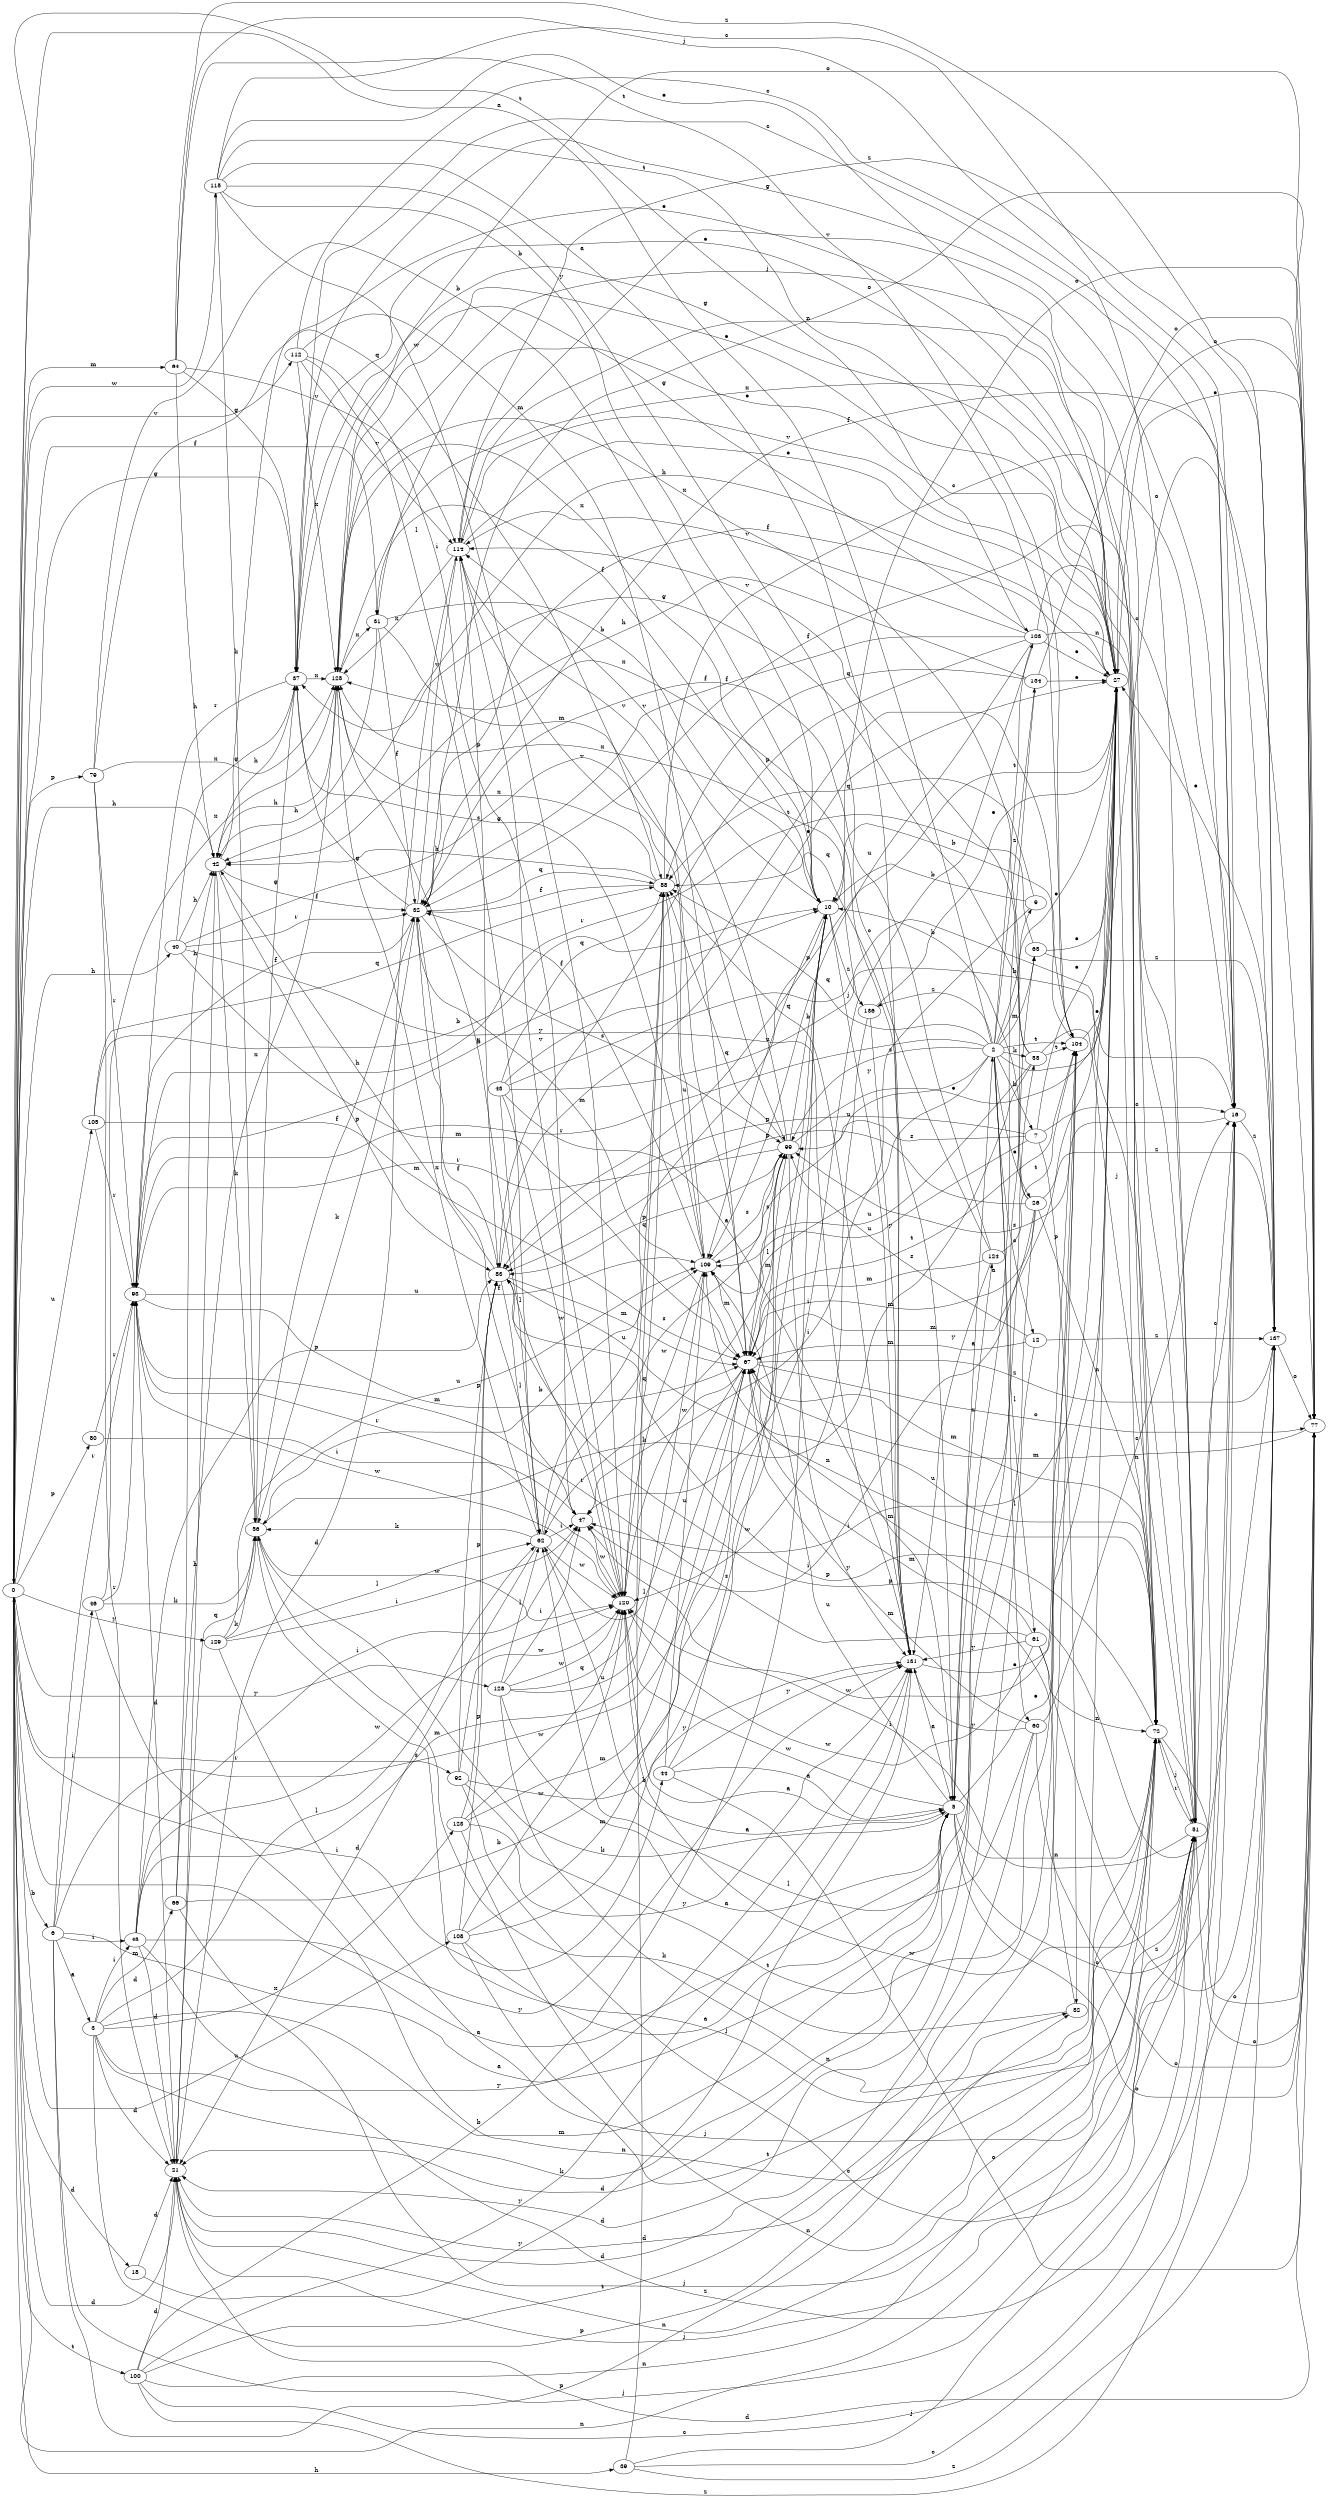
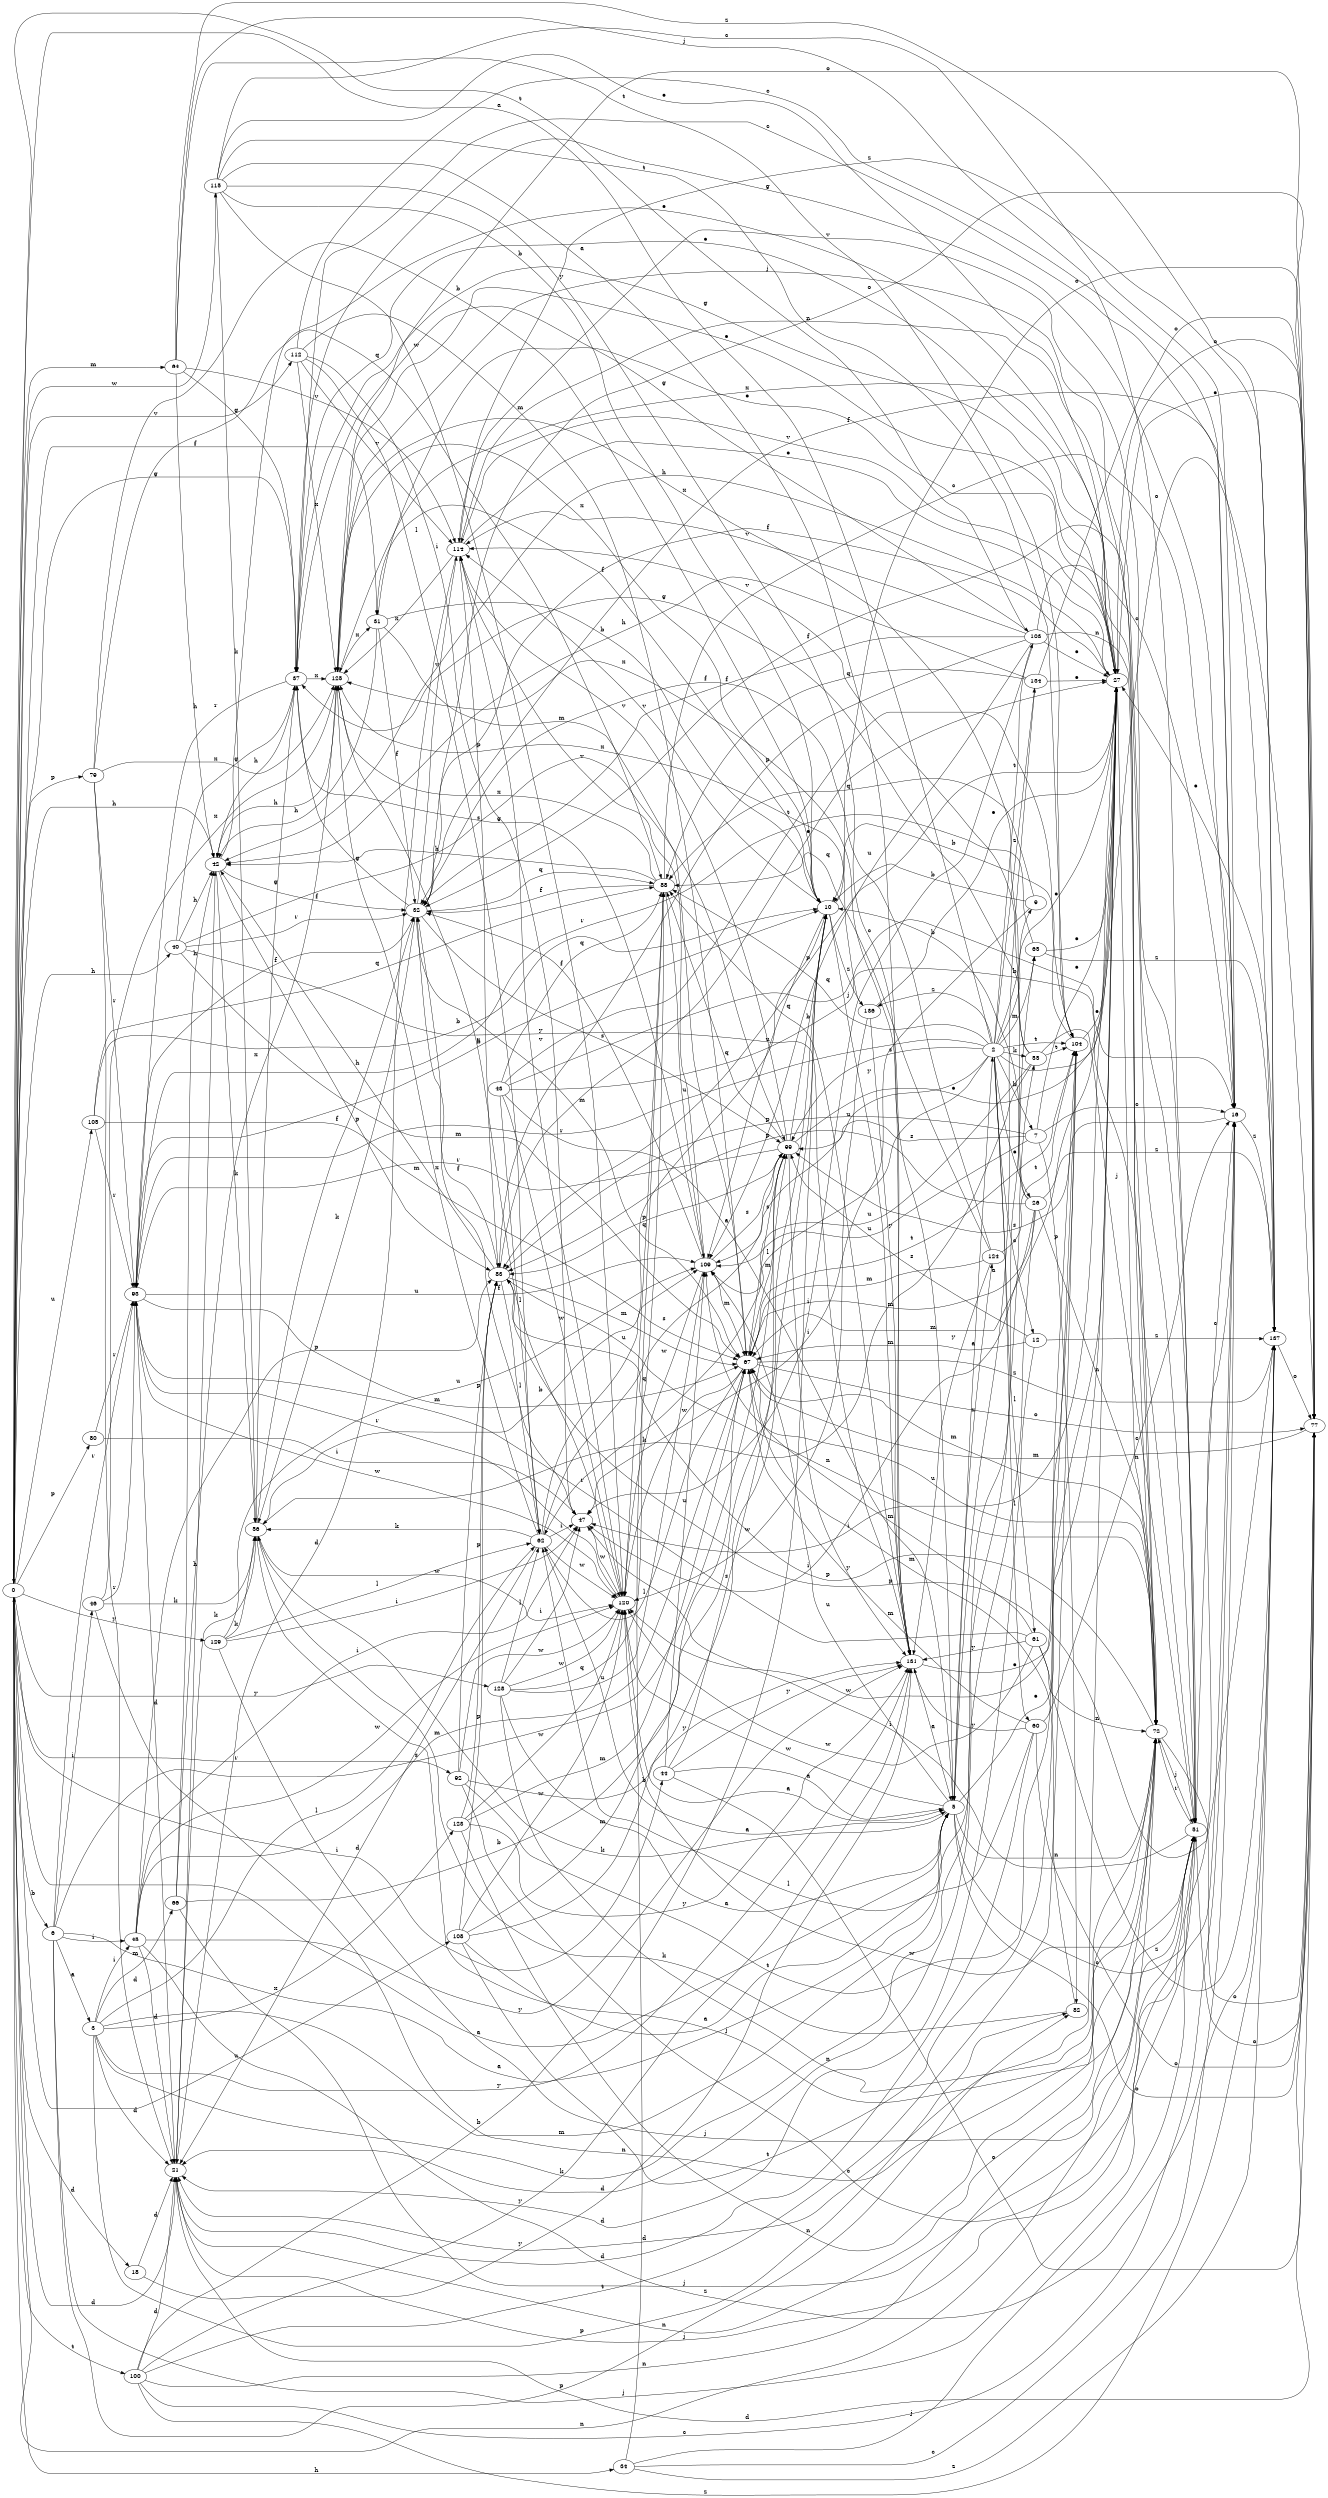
edge "21" -> "56": label "q" -> "k"
node "39": label "39" -> "34"
